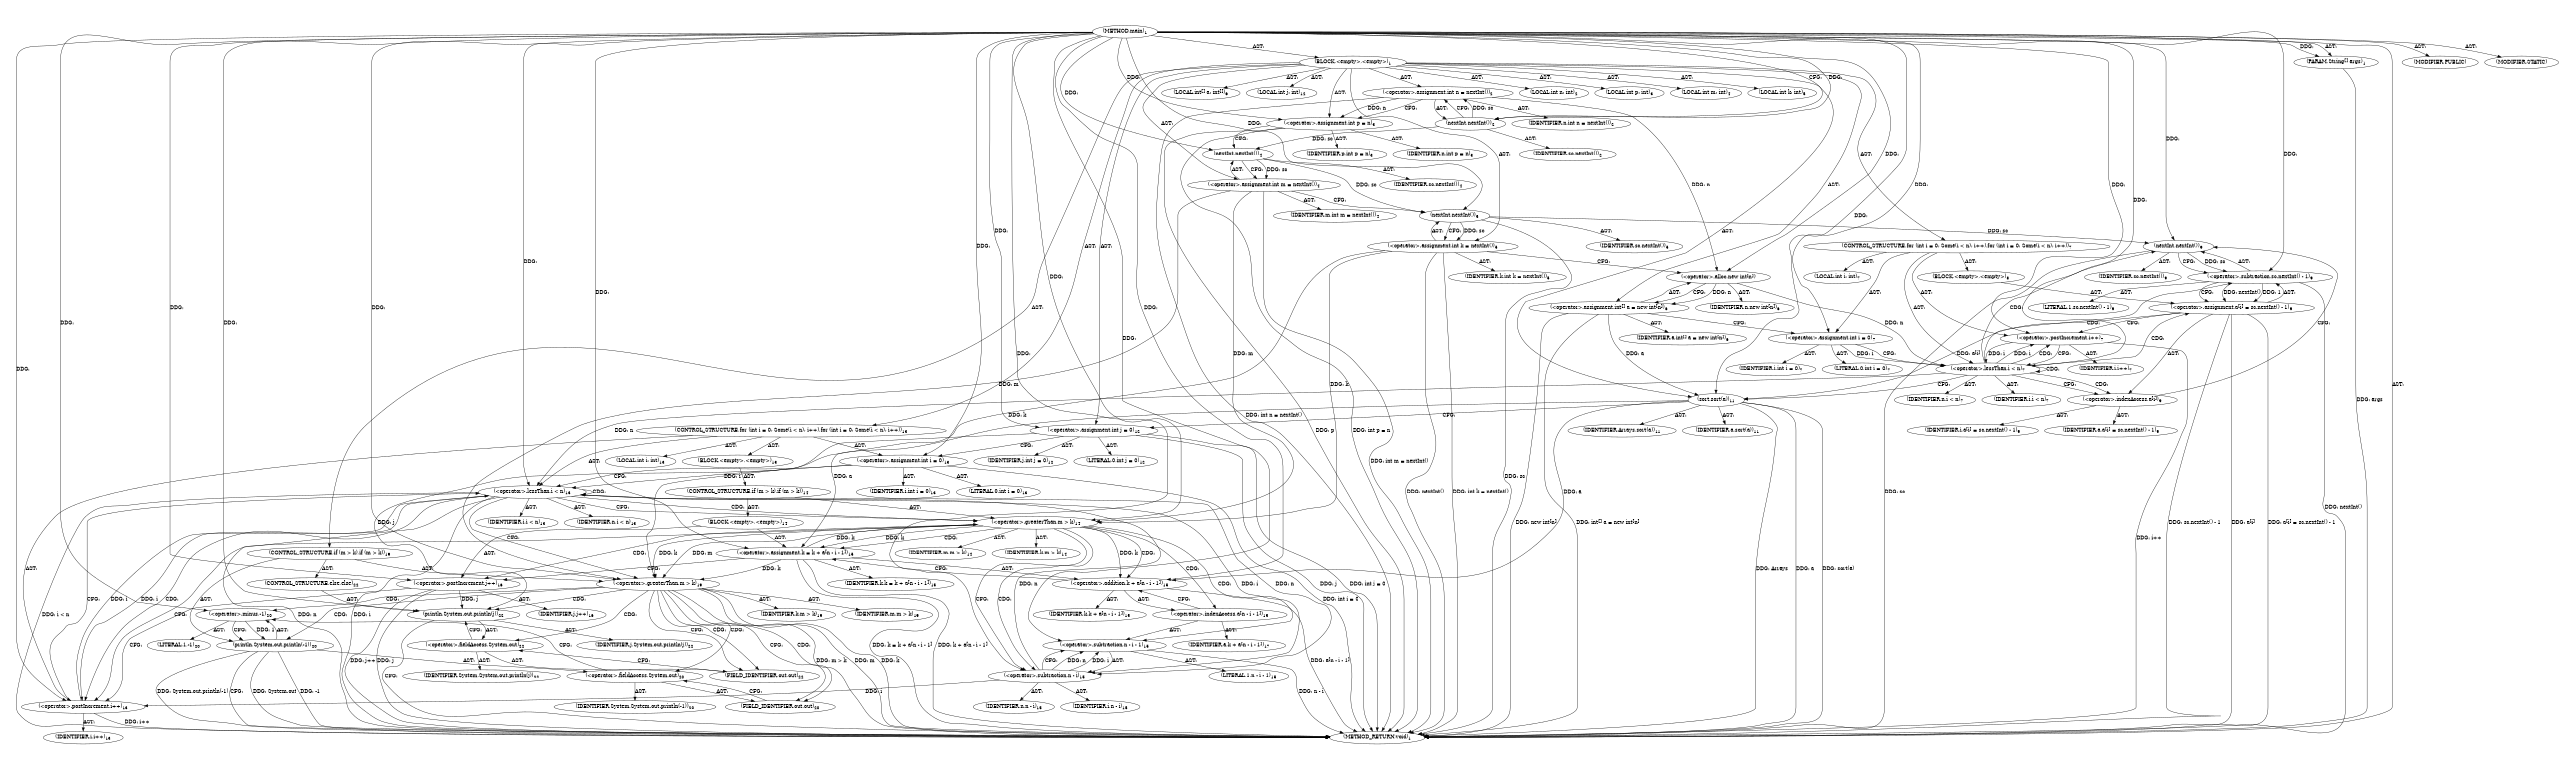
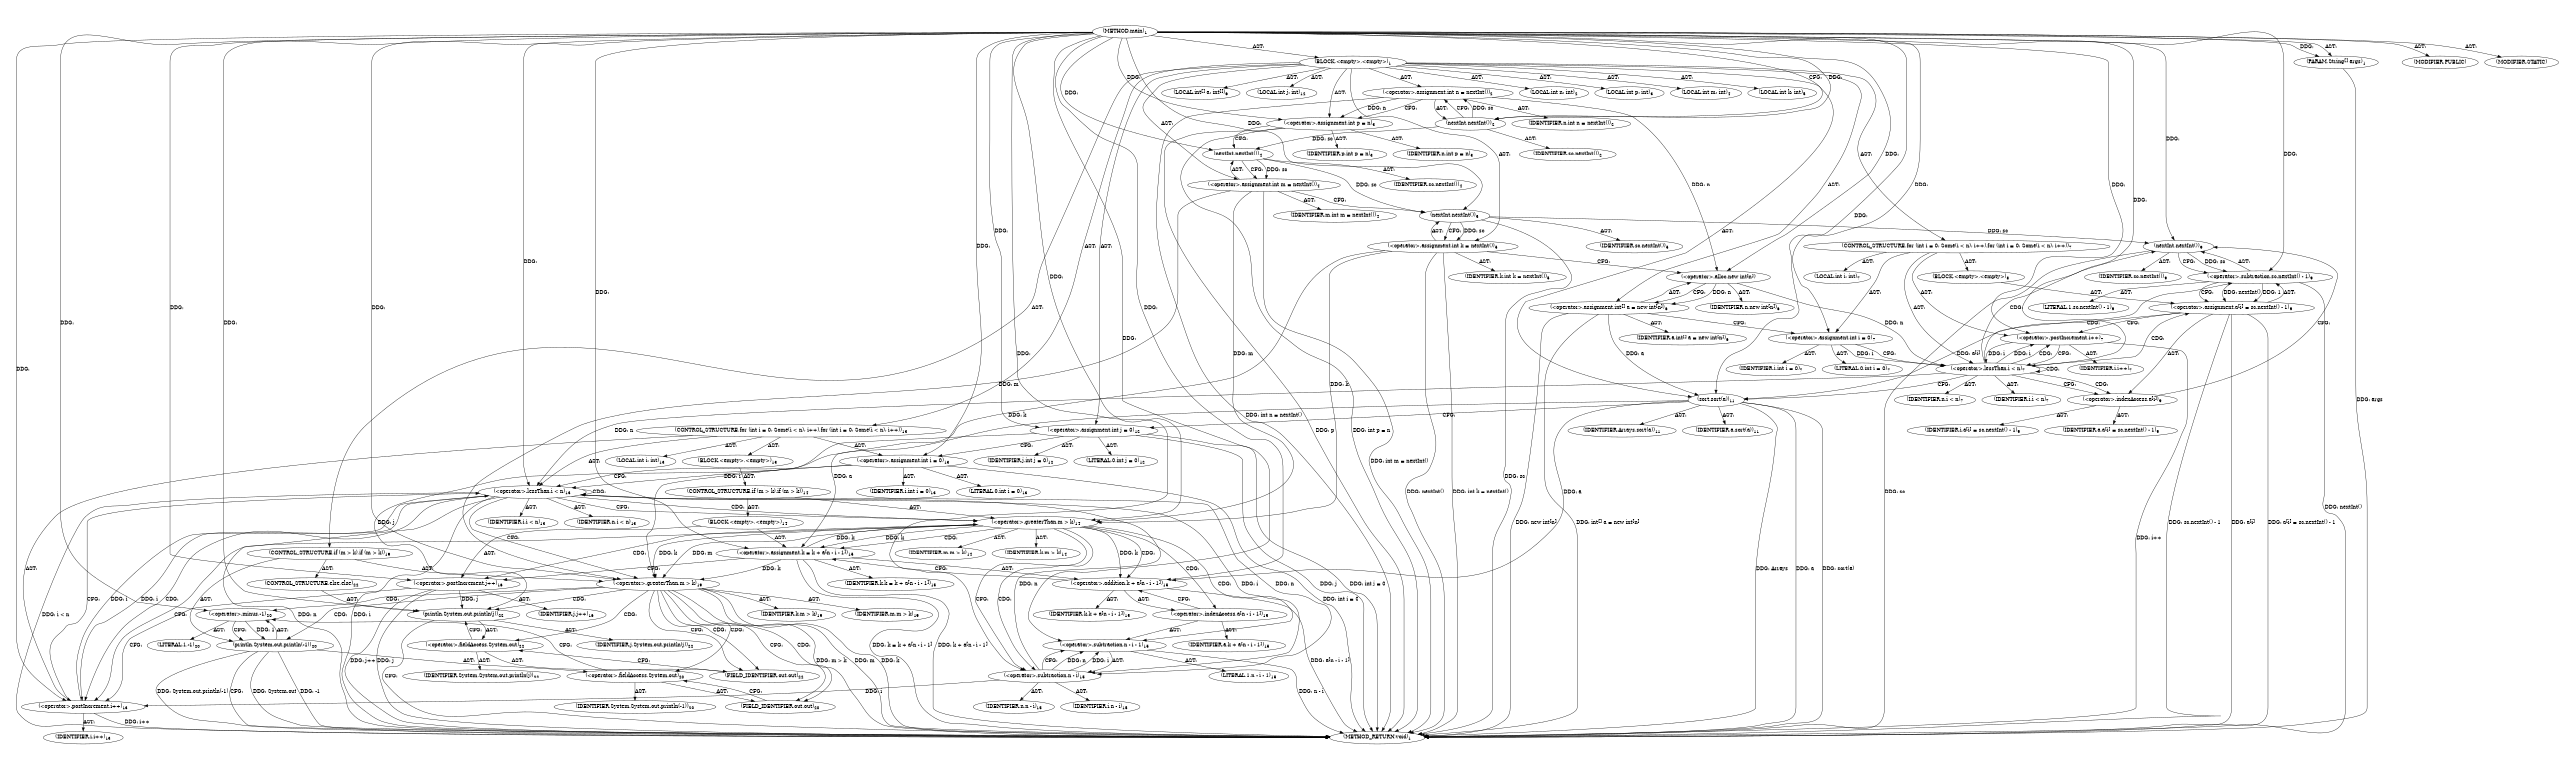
edge "(METHOD,main)" -> "(METHOD_RETURN,void)": removed, label "AST:"
node "(IDENTIFIER,a,k + a[n - i - 1])": text "17" -> "15"
